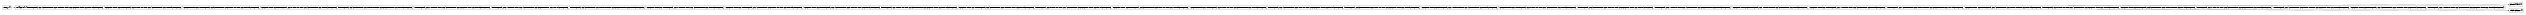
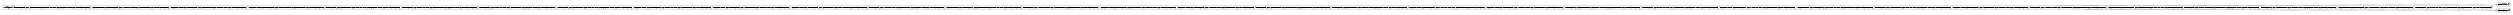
node "entry - []": removed
